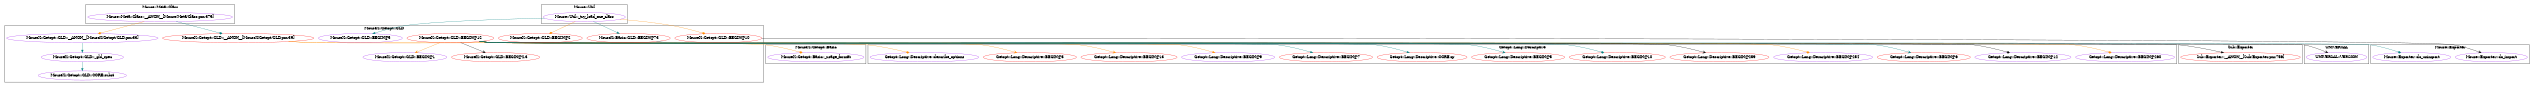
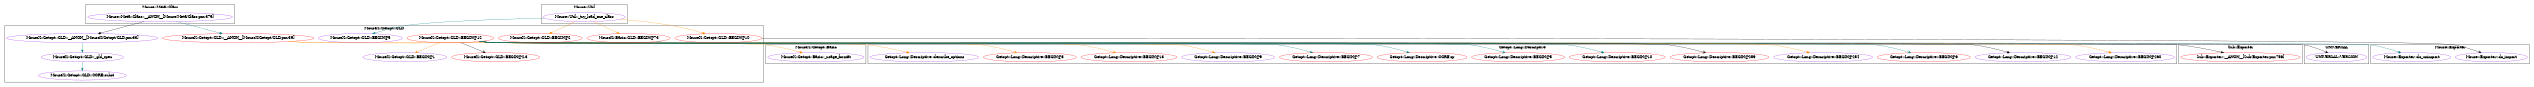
edge "Mouse::Meta::Class::__ANON__[Mouse/Meta/Class.pm:379]" -> "MouseX::Getopt::GLD::__ANON__[MouseX/Getopt/GLD.pm:33]": color darkorange -> black
edge "Mouse::Util::_try_load_one_class" -> "MouseX::Basic::GLD::BEGIN@73": color teal -> darkorange
